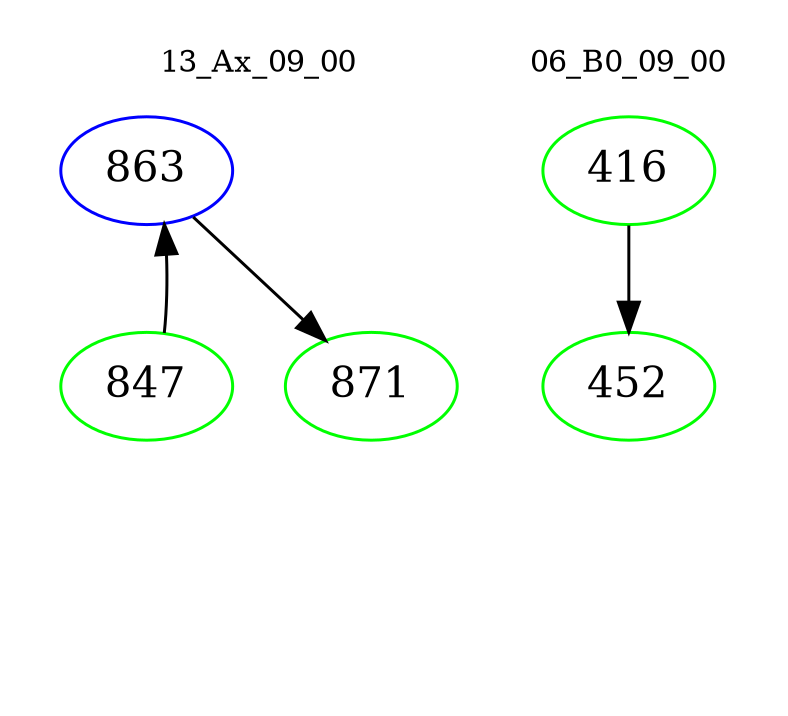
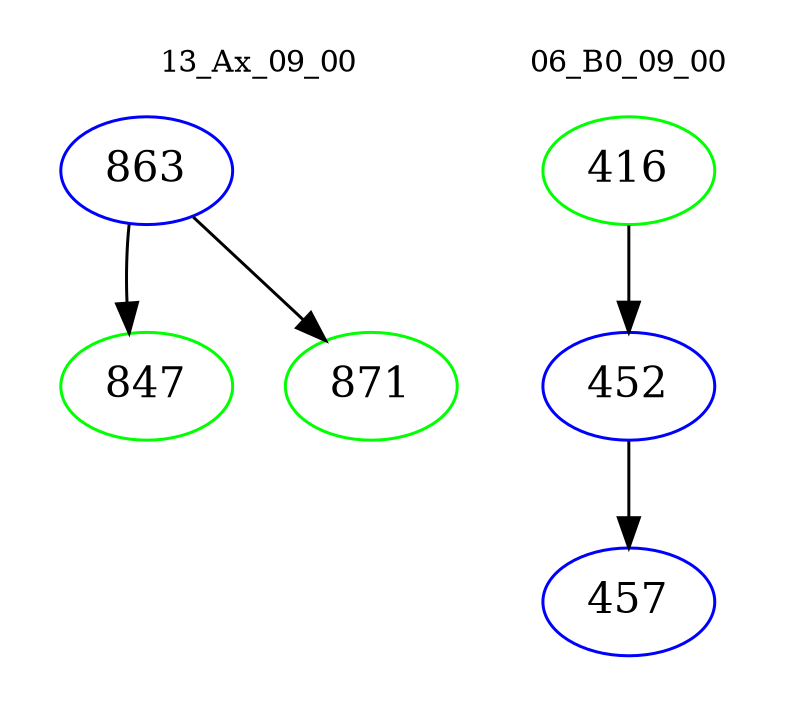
edge "847" -> "863": reversed
node "452": color green -> blue
node "457": added
